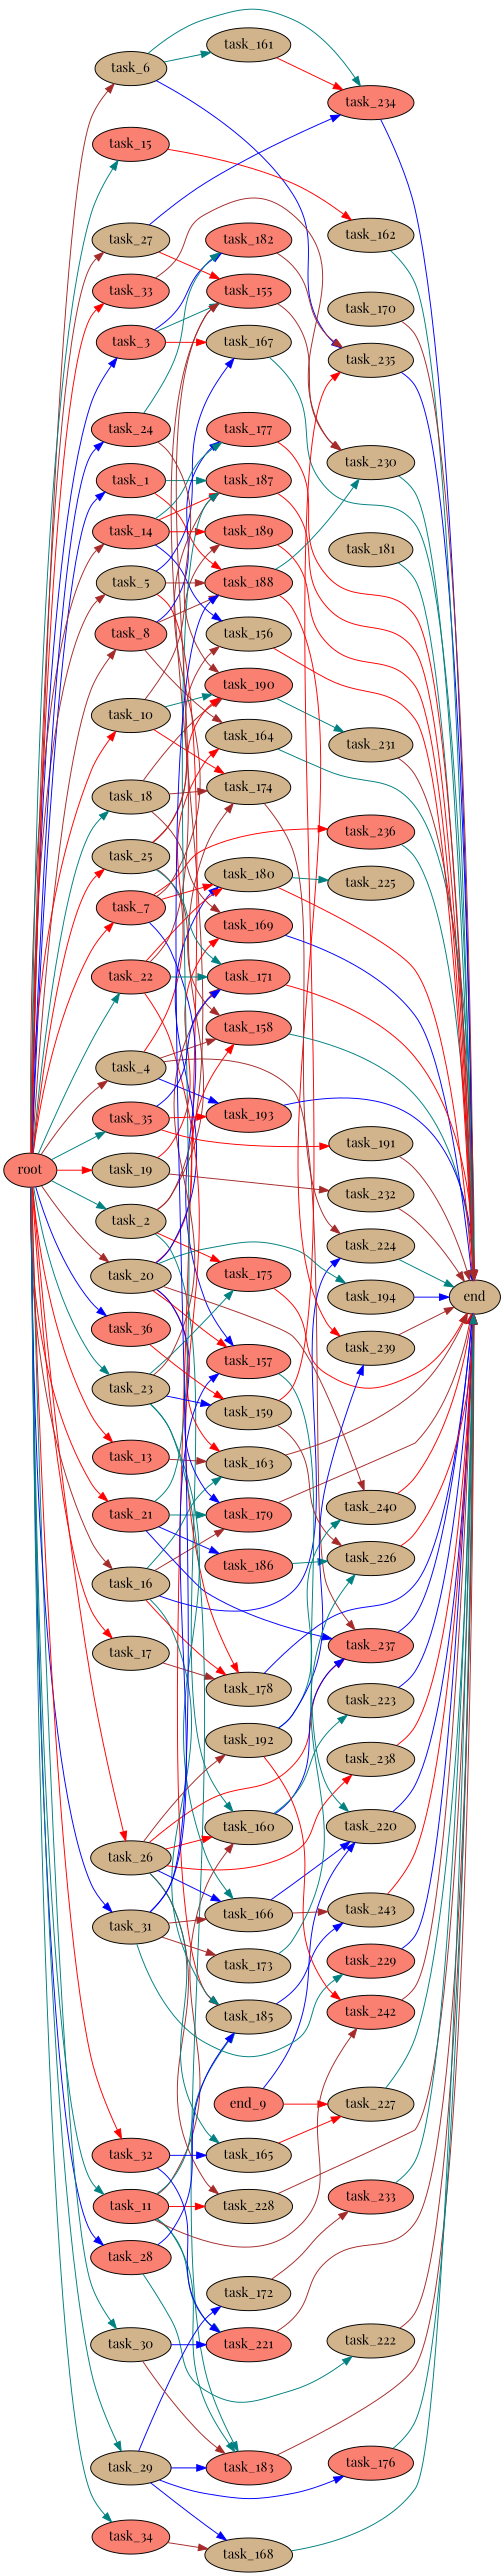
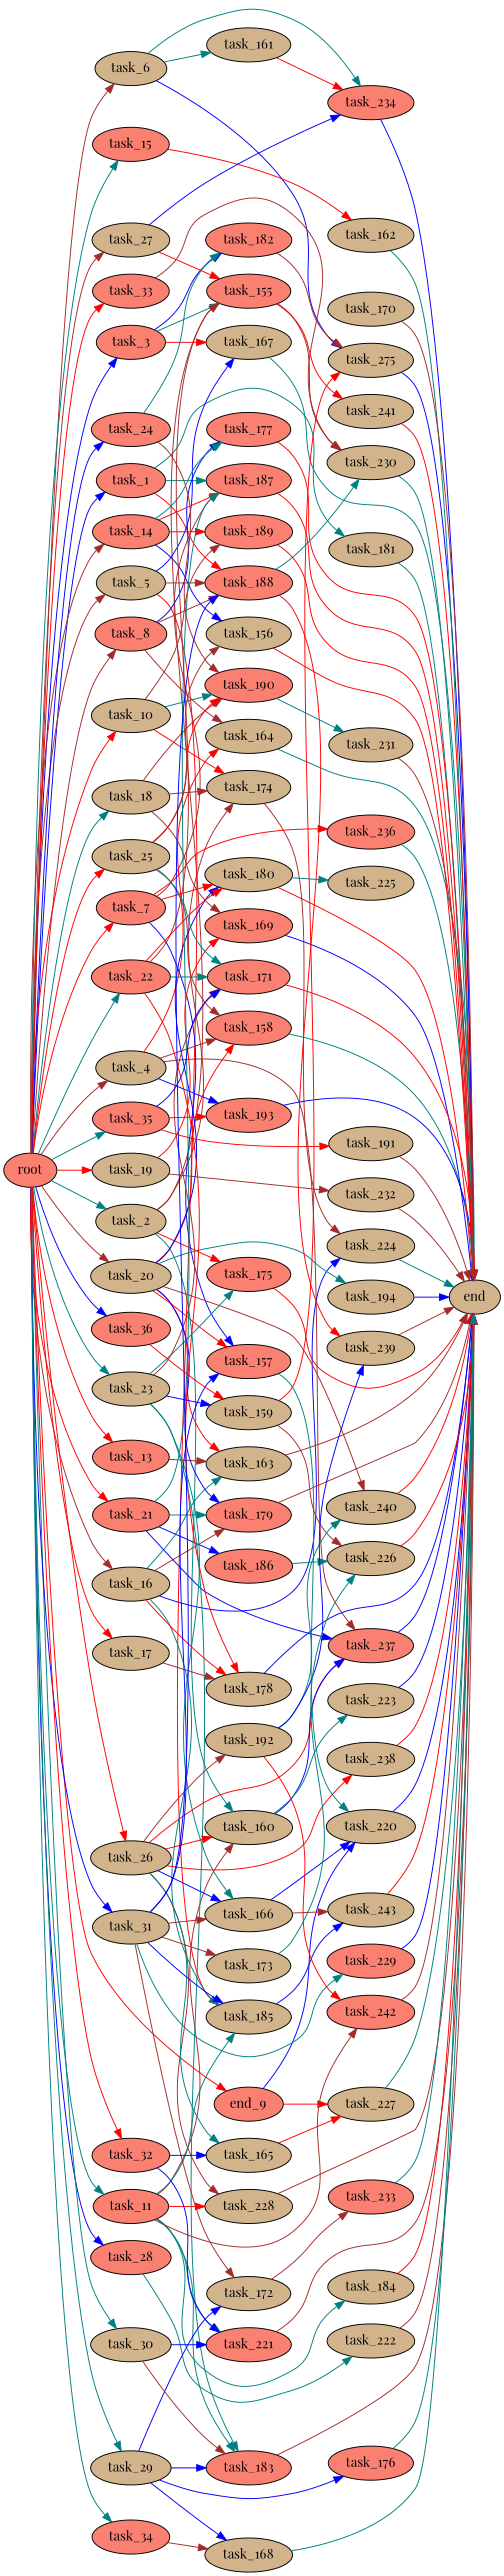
node "task_235": label "task_235" -> "task_275"
edge "task_1" -> "task_181": added
node "task_241": added
edge "root" -> "end_9": added
edge "task_31" -> "task_172": added
edge "task_28" -> "task_185": now "task_31" -> "task_185"
node "task_184": added
